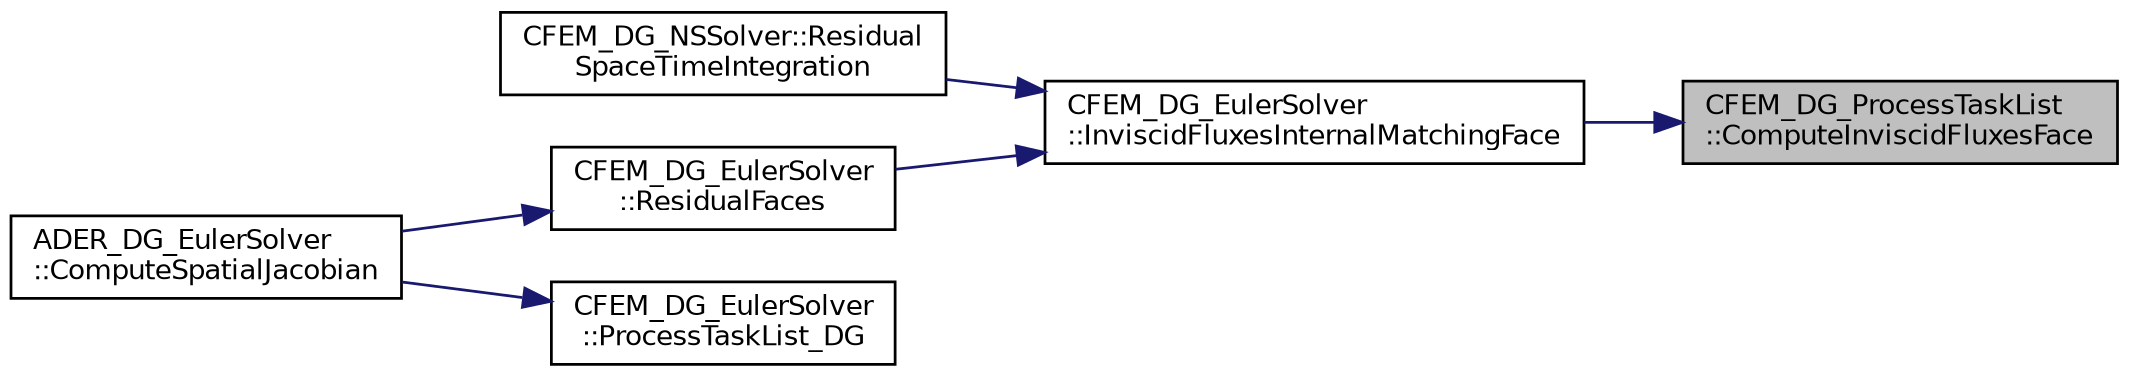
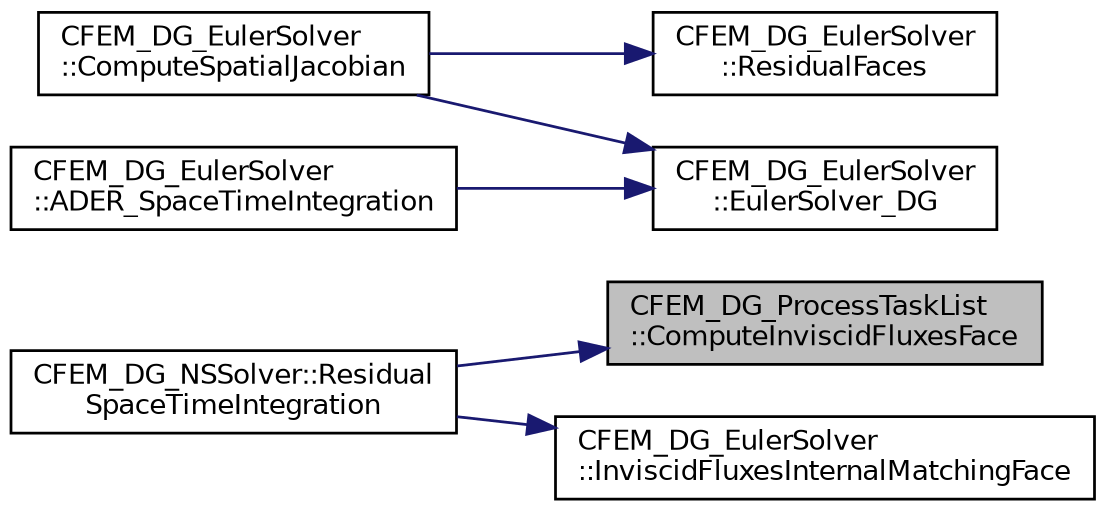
edge "CFEM_DG_EulerSolver ::InviscidFluxesInternalMatchingFace" -> "CFEM_DG_ProcessTaskList ::ComputeInviscidFluxesFace": now "CFEM_DG_NSSolver::Residual SpaceTimeIntegration" -> "CFEM_DG_ProcessTaskList ::ComputeInviscidFluxesFace"
edge "CFEM_DG_EulerSolver ::ResidualFaces" -> "CFEM_DG_EulerSolver ::InviscidFluxesInternalMatchingFace": removed
node "CFEM_DG_EulerSolver ::ADER_SpaceTimeIntegration": added
node "ADER_DG_EulerSolver ::ComputeSpatialJacobian": label "ADER_DG_EulerSolver ::ComputeSpatialJacobian" -> "CFEM_DG_EulerSolver ::ComputeSpatialJacobian"
node "CFEM_DG_EulerSolver ::ProcessTaskList_DG": label "CFEM_DG_EulerSolver ::ProcessTaskList_DG" -> "CFEM_DG_EulerSolver ::EulerSolver_DG"
